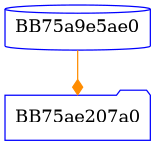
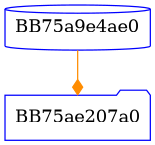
node "BB75a9e5ae0": label "BB75a9e5ae0" -> "BB75a9e4ae0"
